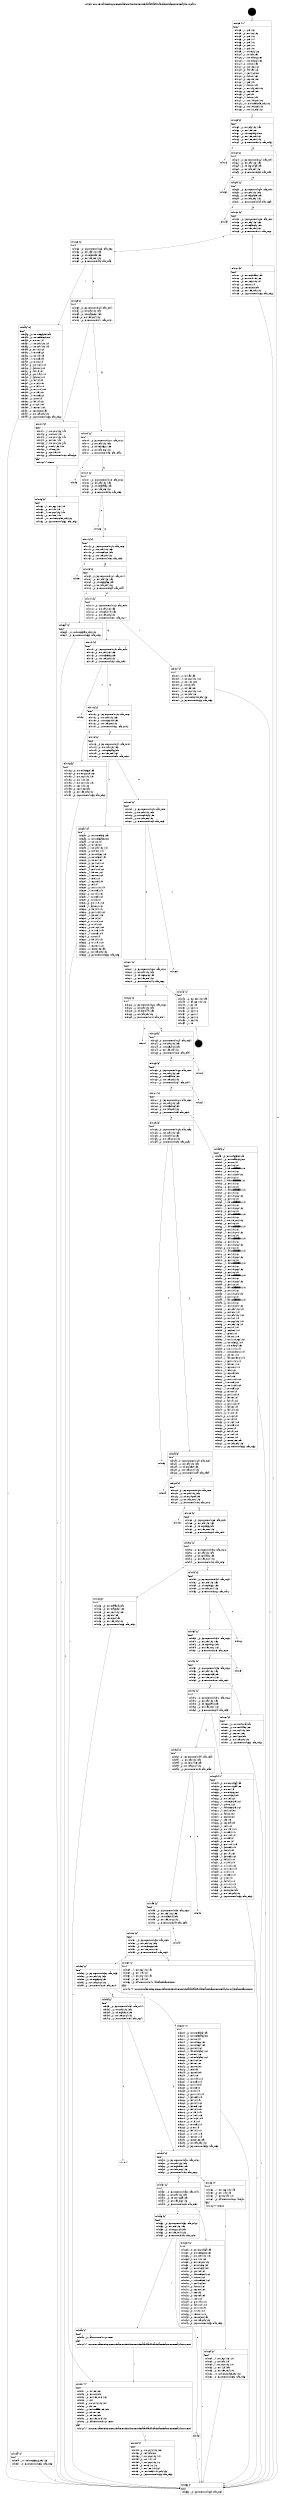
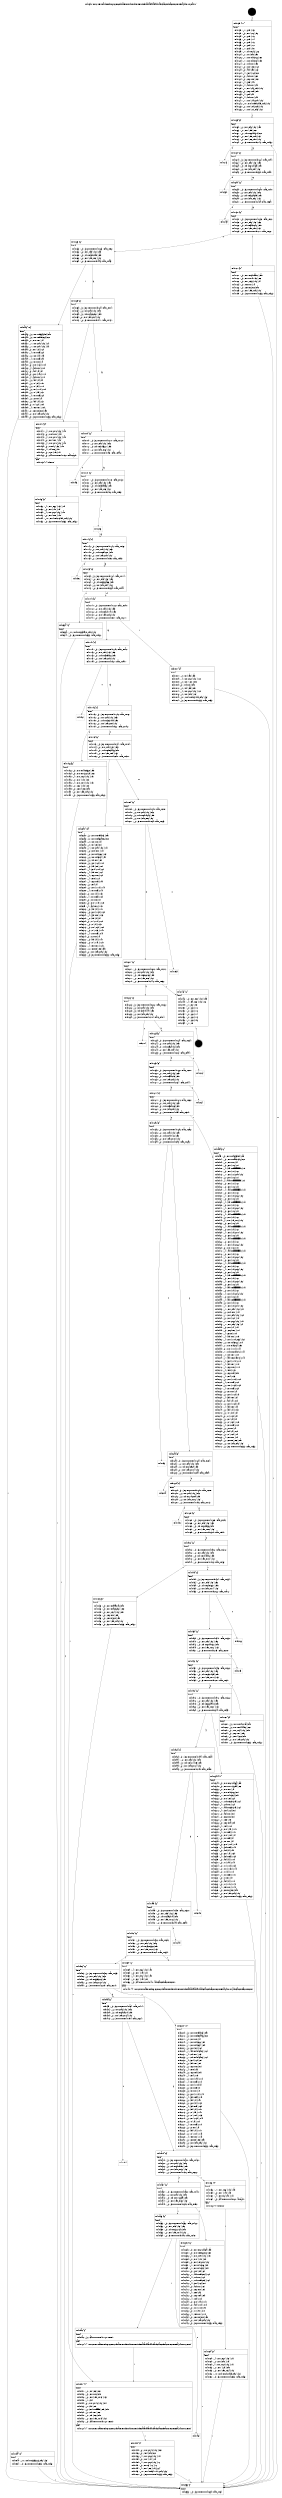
edge "0x401727 [28]" -> "0x401743 [28]": now "0x4024e6" -> "0x401743 [28]"
edge "0x401a6f" -> "0x402553 [5]": now "0x401ddd [42]" -> "0x402553 [5]"
